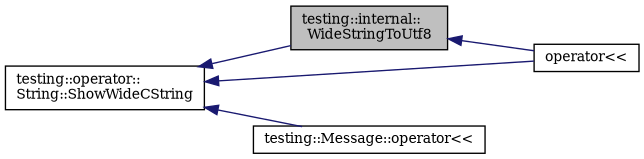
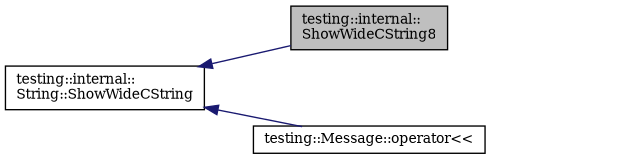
node "testing::internal:: WideStringToUtf8": label "testing::internal:: WideStringToUtf8" -> "testing::internal:: ShowWideCString8"
node "operator<<": removed
node "testing::operator:: String::ShowWideCString": label "testing::operator:: String::ShowWideCString" -> "testing::internal:: String::ShowWideCString"
